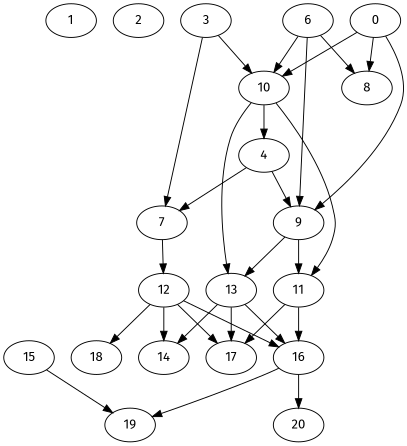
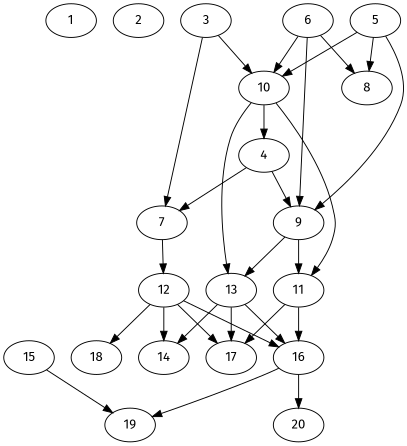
node "0": label "0" -> "5"
